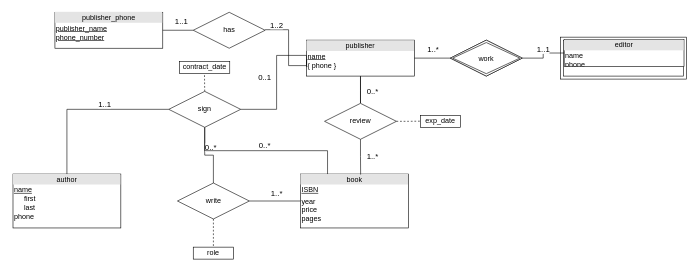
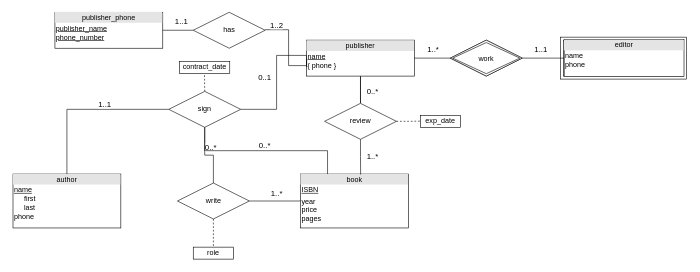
node "editor name phone": size 120x27 -> 120x37
